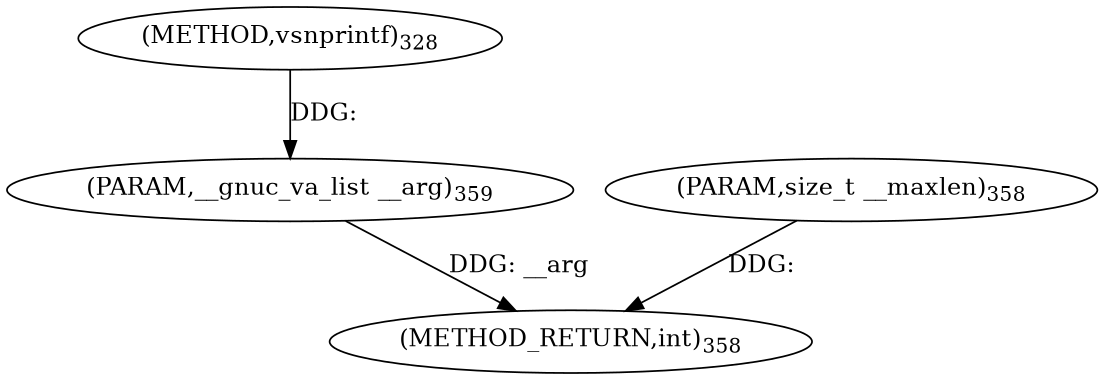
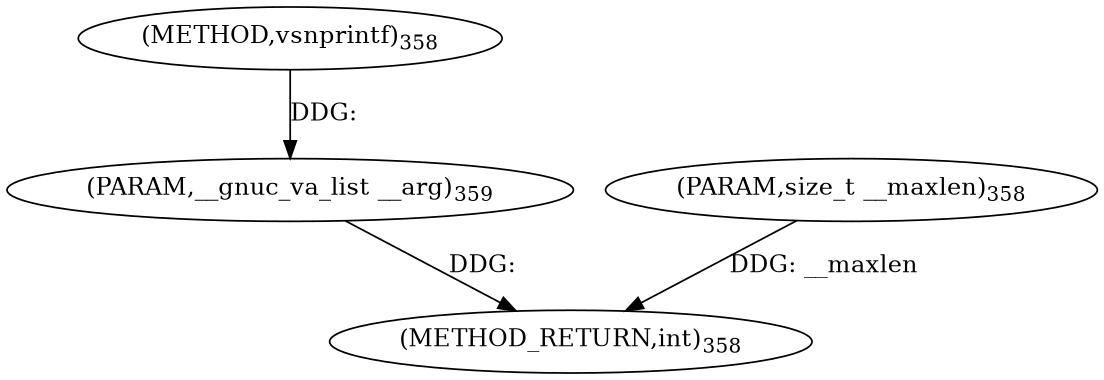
node "(METHOD,vsnprintf)": text "328" -> "358"
edge "(PARAM,__gnuc_va_list __arg)" -> "(METHOD_RETURN,int)": label "DDG: __arg" -> "DDG: "
edge "(PARAM,size_t __maxlen)" -> "(METHOD_RETURN,int)": label "DDG: " -> "DDG: __maxlen"
